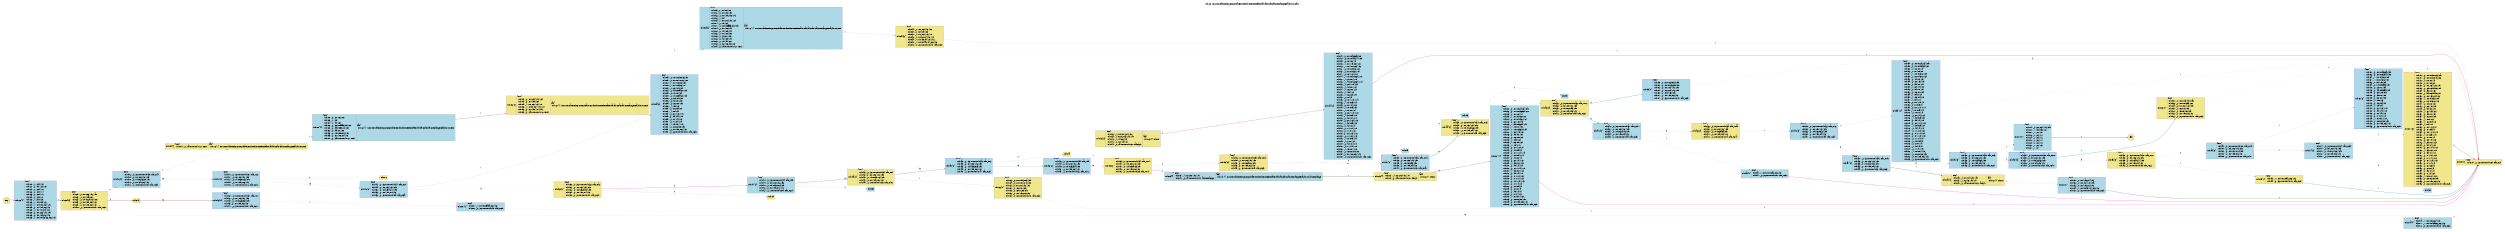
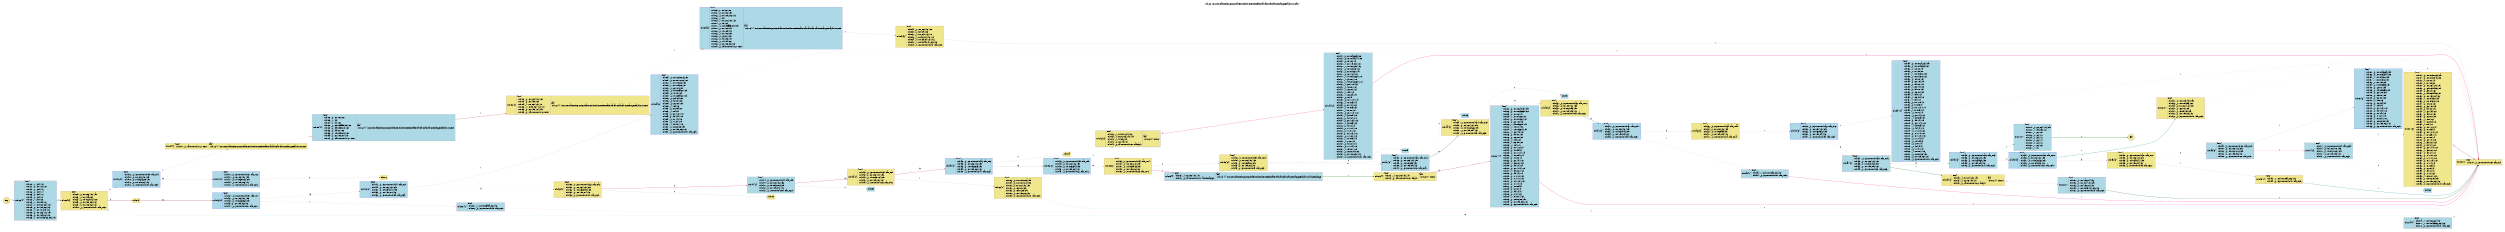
node "0x401dfe [27]": removed
edge "0x40191c [22]" -> "0x401948 [22]": now "0x401932 [22]" -> "0x401948 [22]"
